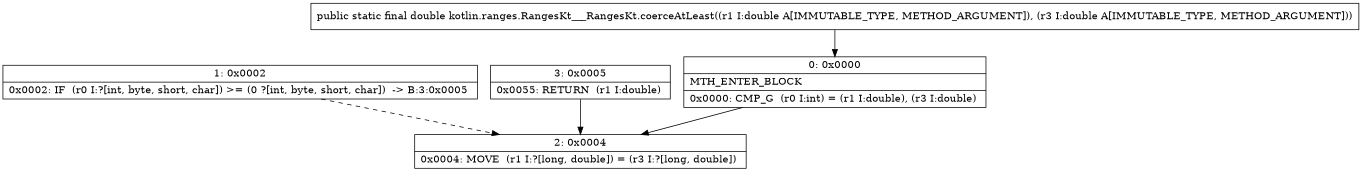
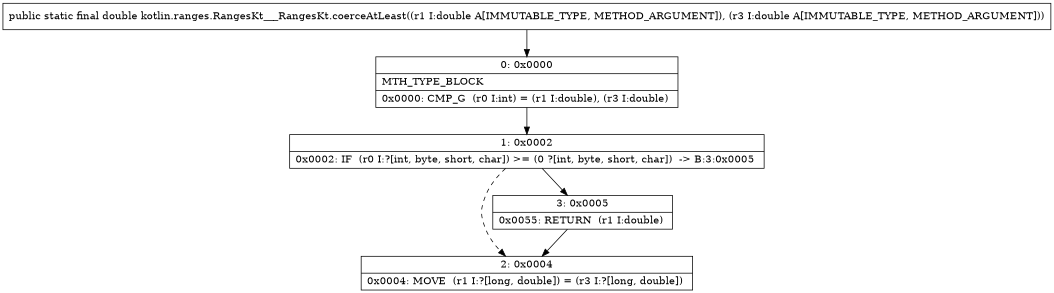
node "0: 0x0000": text "MTH_ENTER_BLOCK" -> "MTH_TYPE_BLOCK"
edge "0: 0x0000" -> "2: 0x0004": now "0: 0x0000" -> "1: 0x0002"
edge "1: 0x0002" -> "3: 0x0005": added
